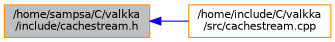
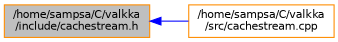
node "/home/include/C/valkka /src/cachestream.cpp": label "/home/include/C/valkka /src/cachestream.cpp" -> "/home/sampsa/C/valkka /src/cachestream.cpp"
